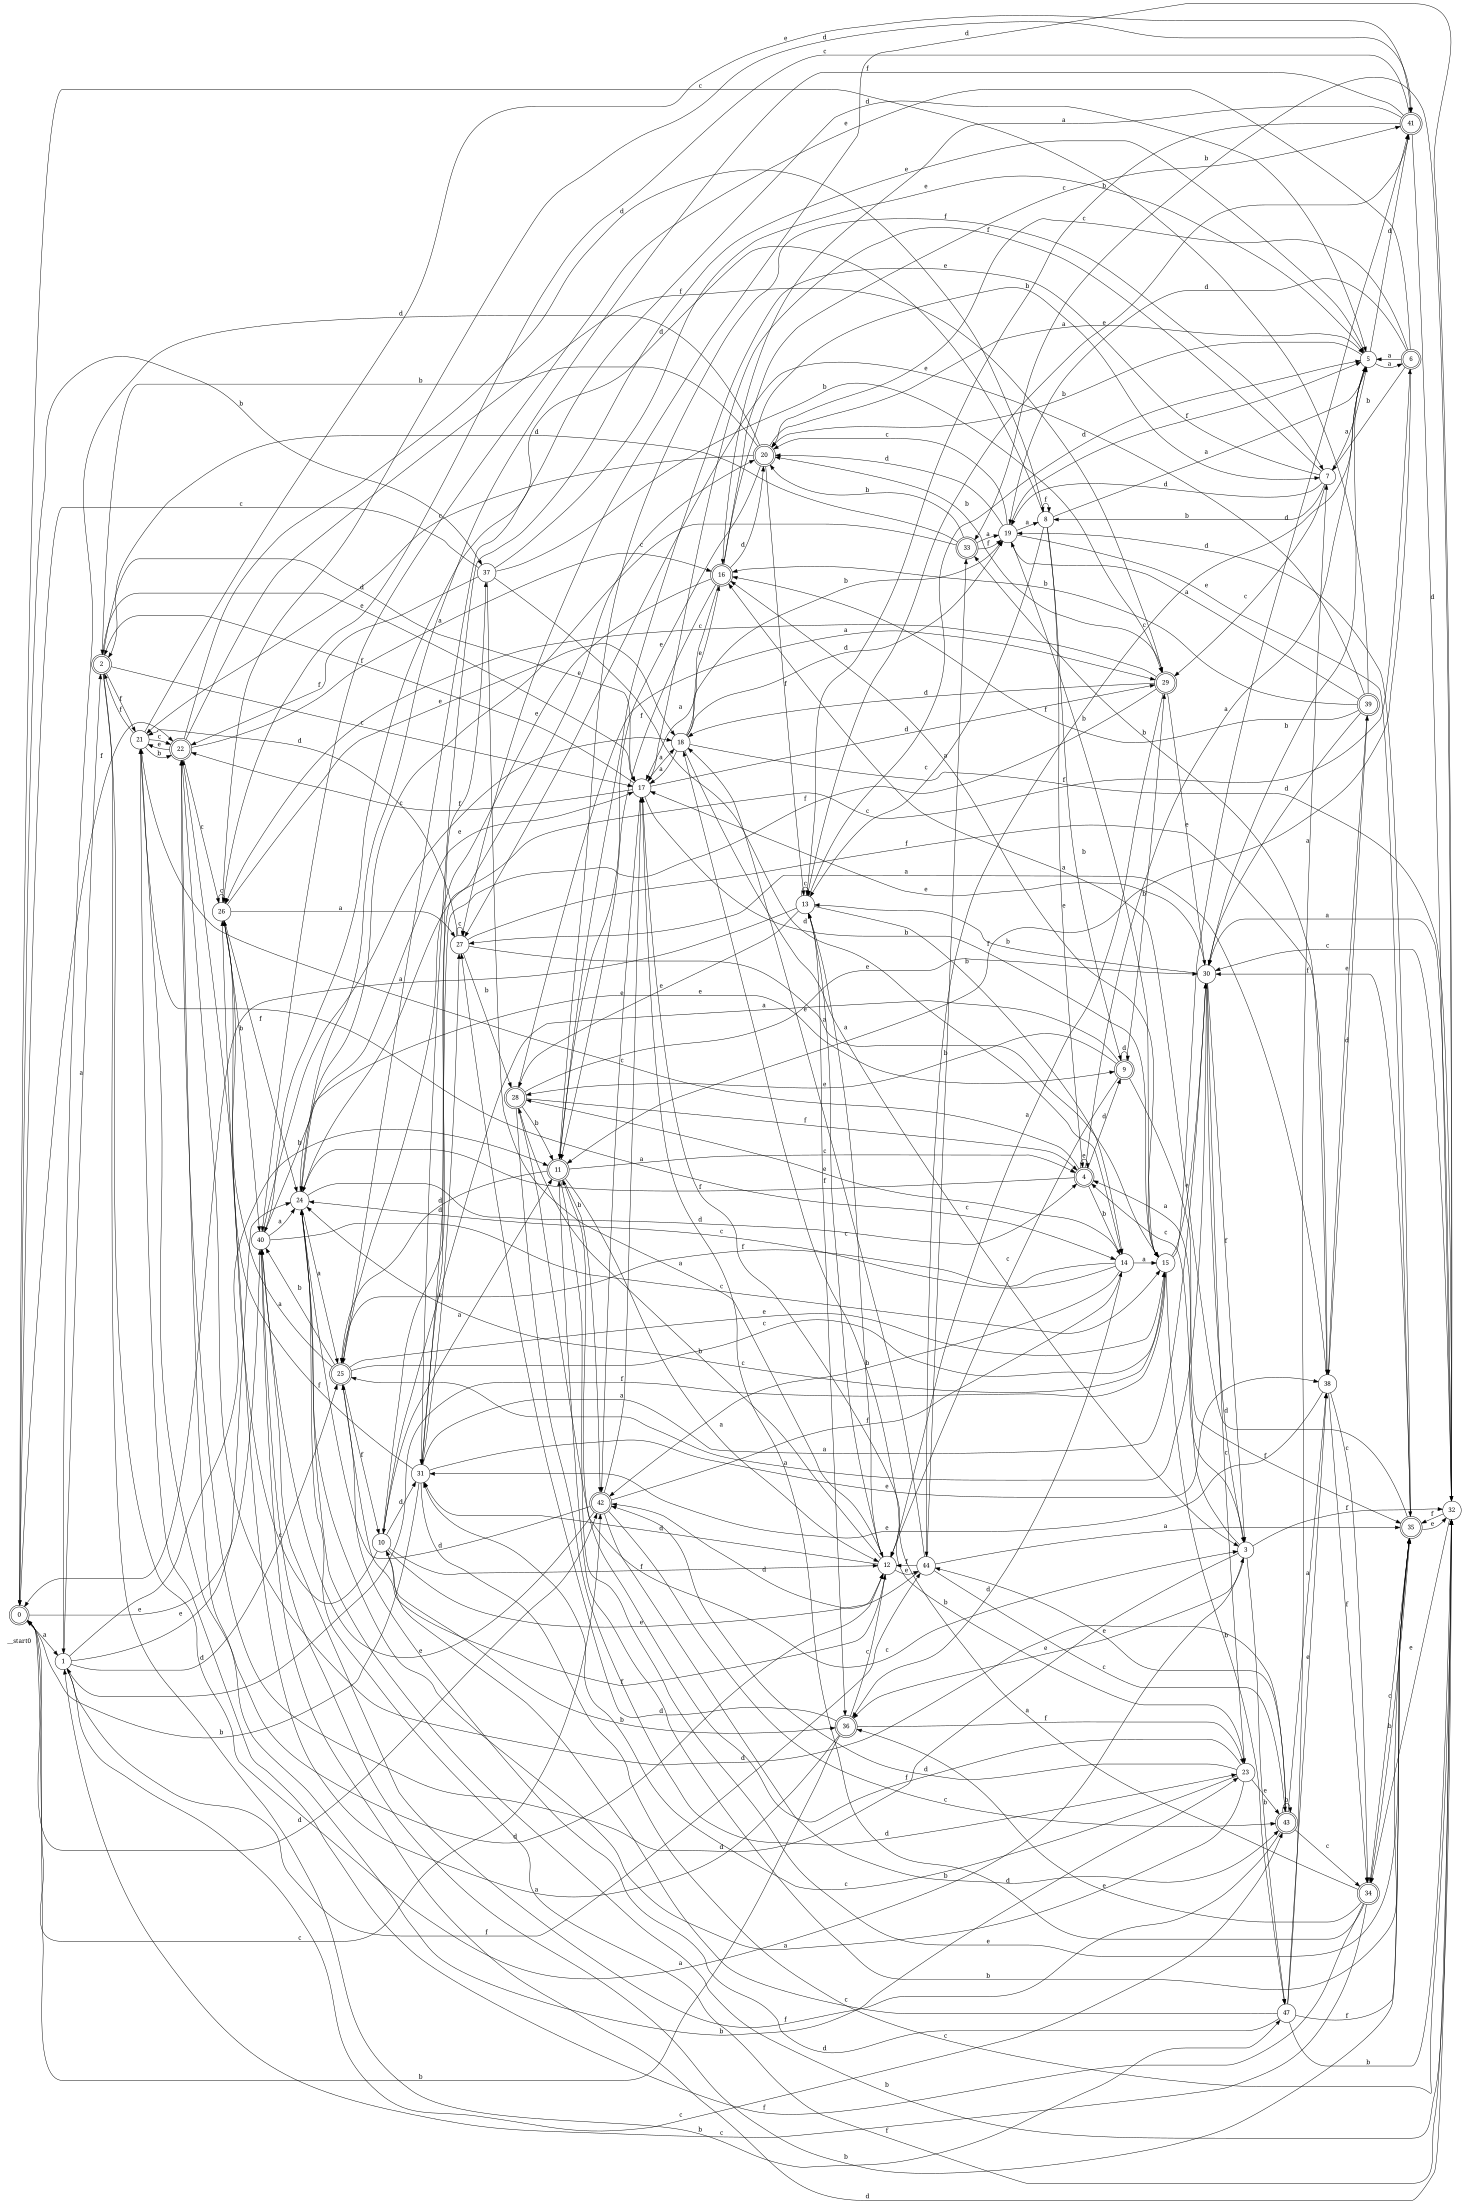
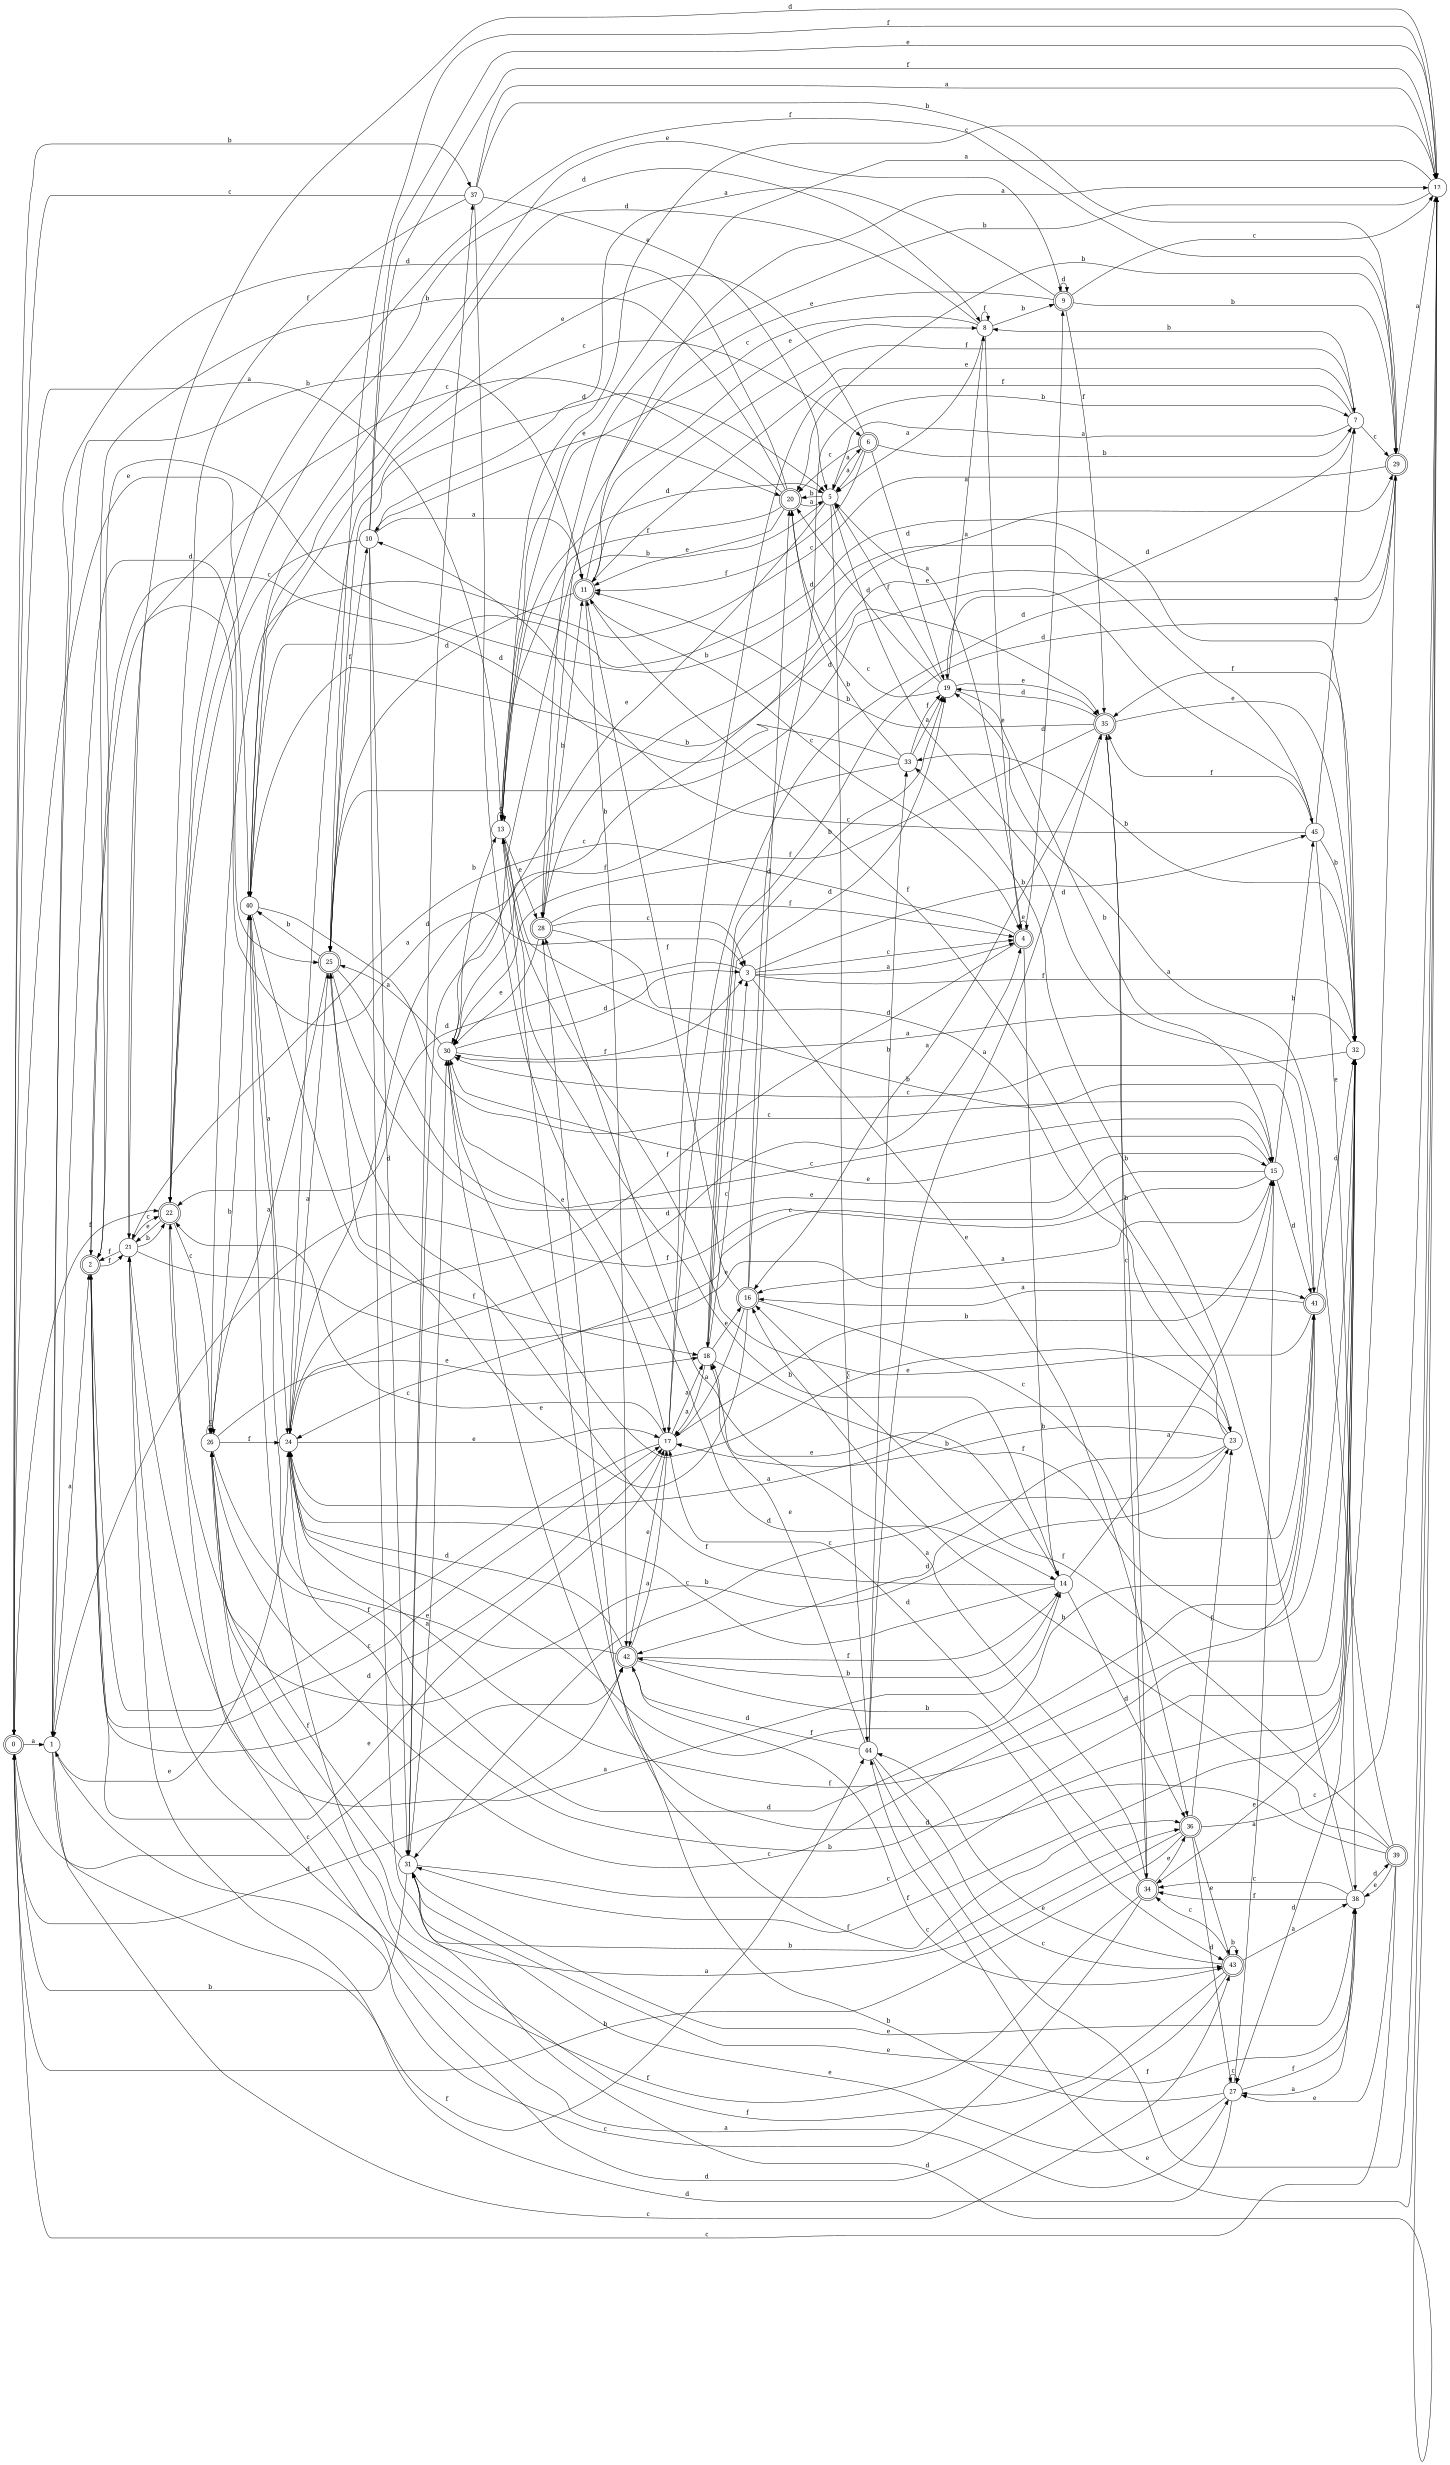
edge "33" -> "24": label "c" -> "f"
node "33": shape doublecircle -> circle
edge "22" -> "16": removed, label "a"
edge "31" -> "27": reversed
node "__start0": removed
edge "23" -> "43": now "36" -> "43"
edge "11" -> "35": now "11" -> "8"
node "47": label "47" -> "45"
